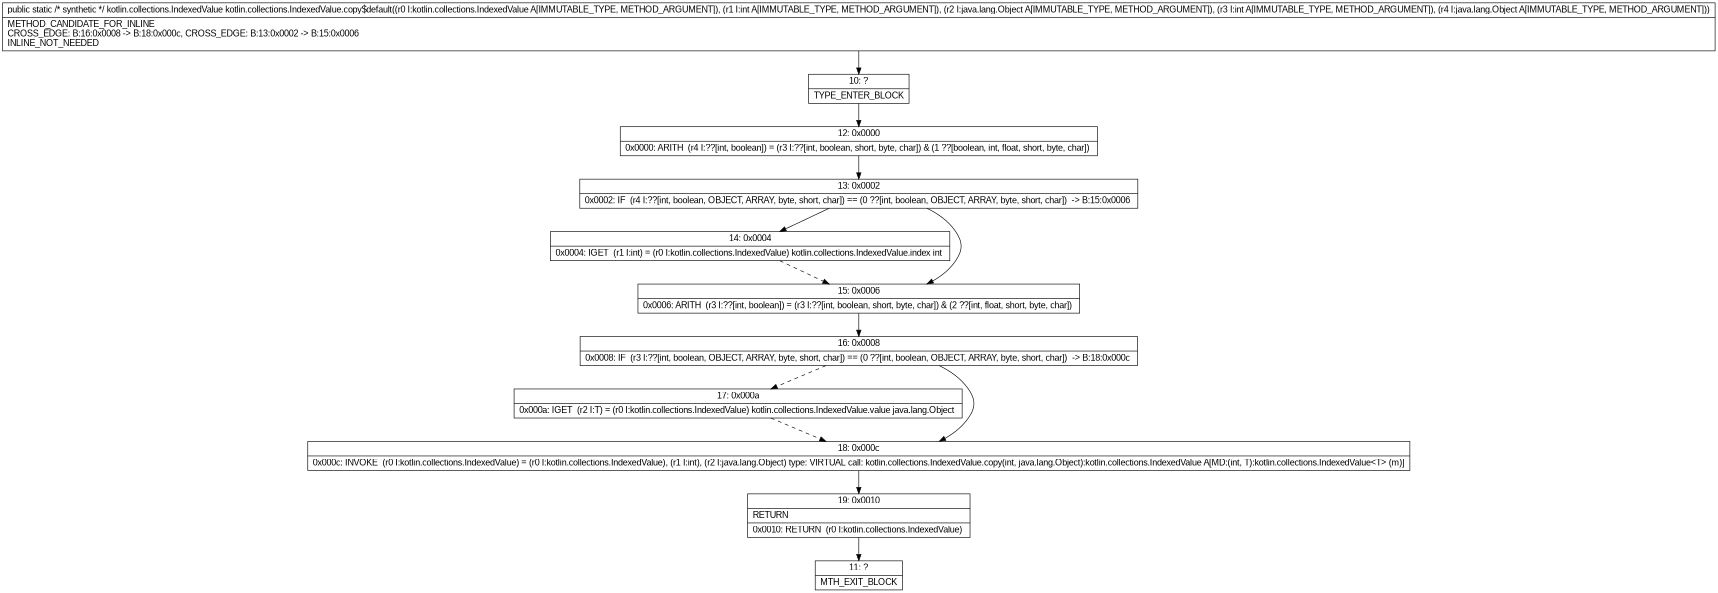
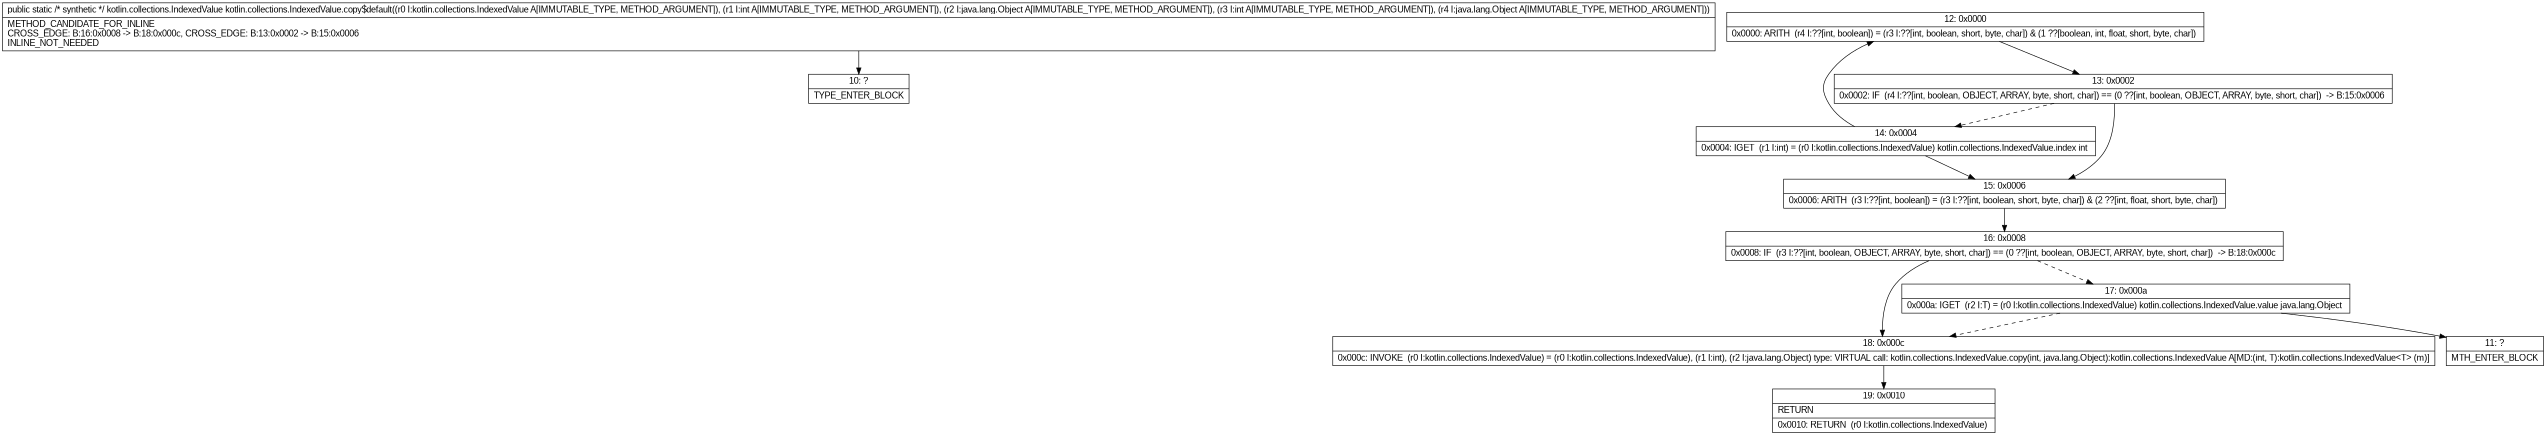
edge "10: ?" -> "12: 0x0000": now "14: 0x0004" -> "12: 0x0000"
edge "13: 0x0002" -> "14: 0x0004": style solid -> dashed
edge "14: 0x0004" -> "15: 0x0006": style dashed -> solid
edge "19: 0x0010" -> "11: ?": now "17: 0x000a" -> "11: ?"
node "11: ?": text "MTH_EXIT_BLOCK" -> "MTH_ENTER_BLOCK"
